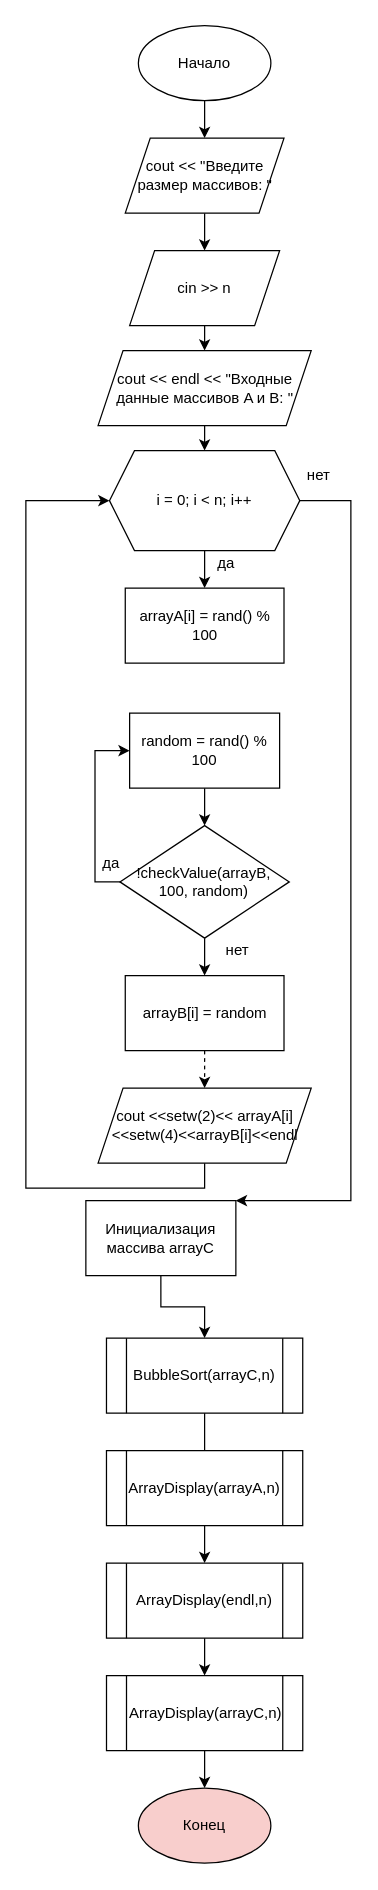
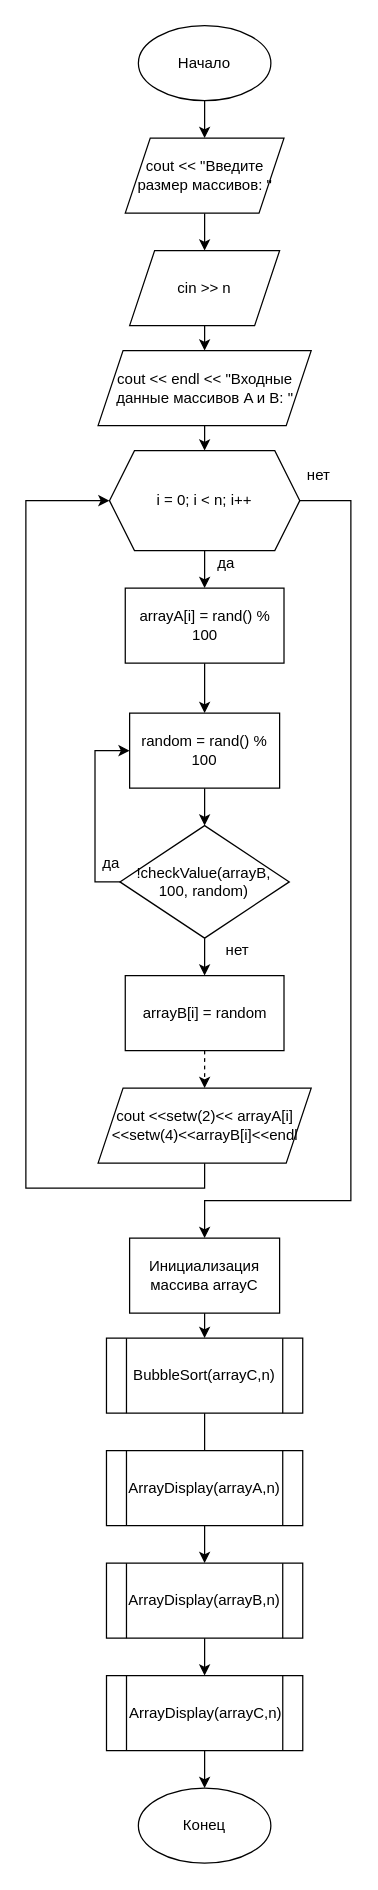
edge "arrayA[i] = rand() % 100" -> "random = rand() % 100": added
node "Инициализация массива arrayC": moved (161, 1238) -> (204, 1276)
node "ArrayDisplay(endl,n)": label "ArrayDisplay(endl,n)" -> "ArrayDisplay(arrayB,n)"
node "Конец": fillcolor #f8cecc -> #ffffff
